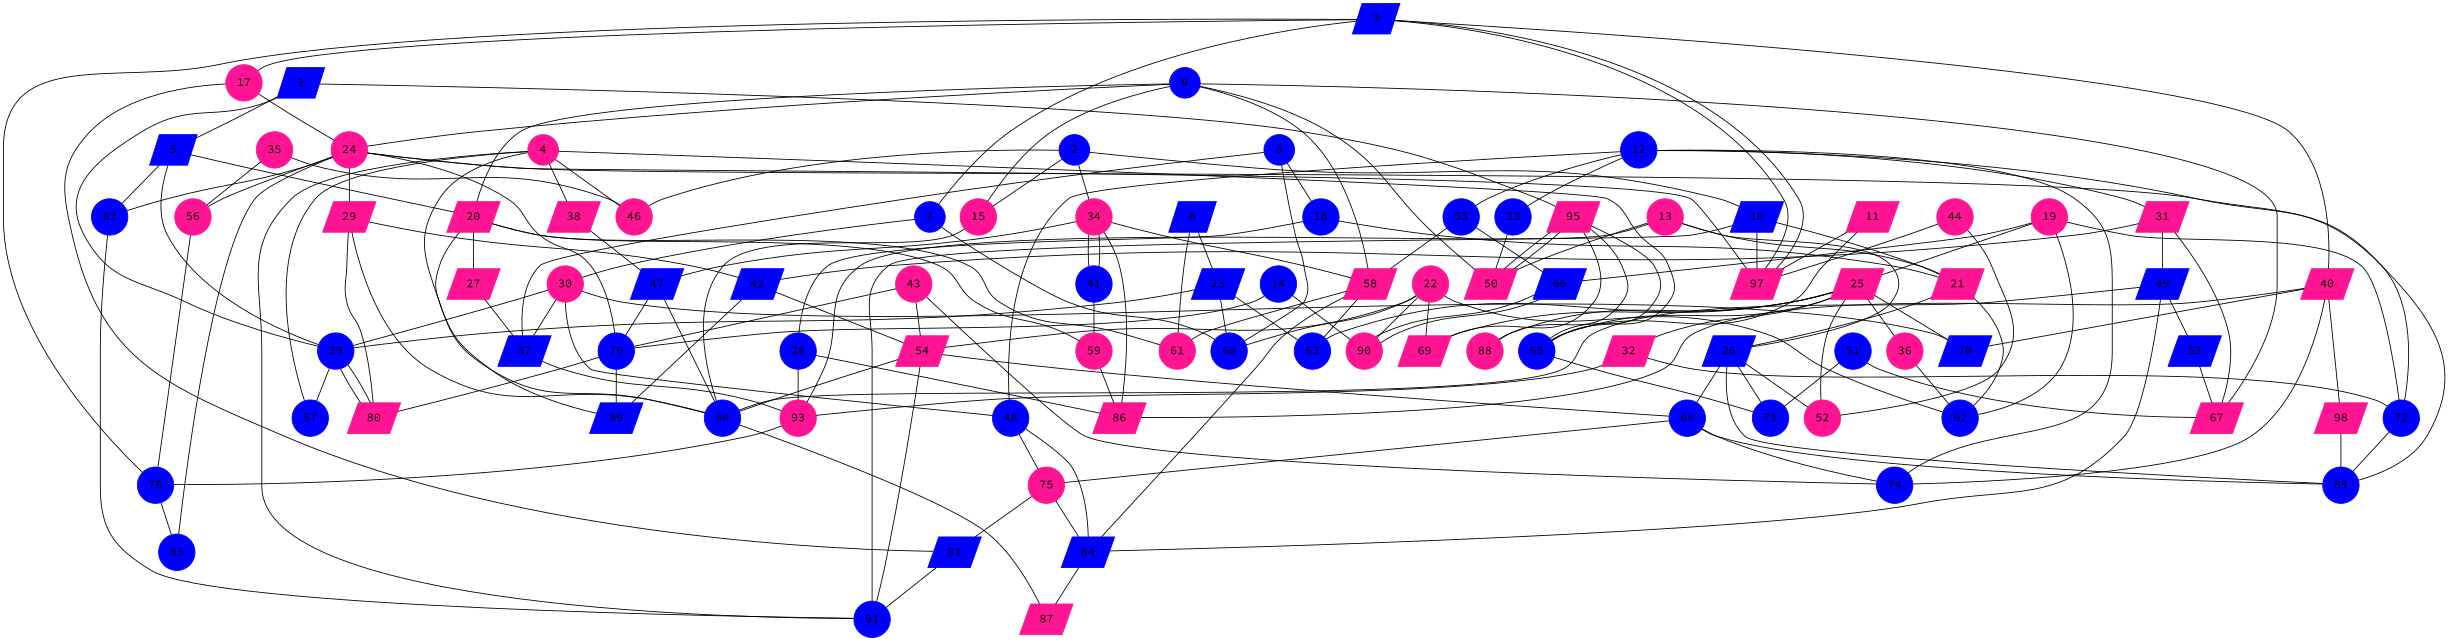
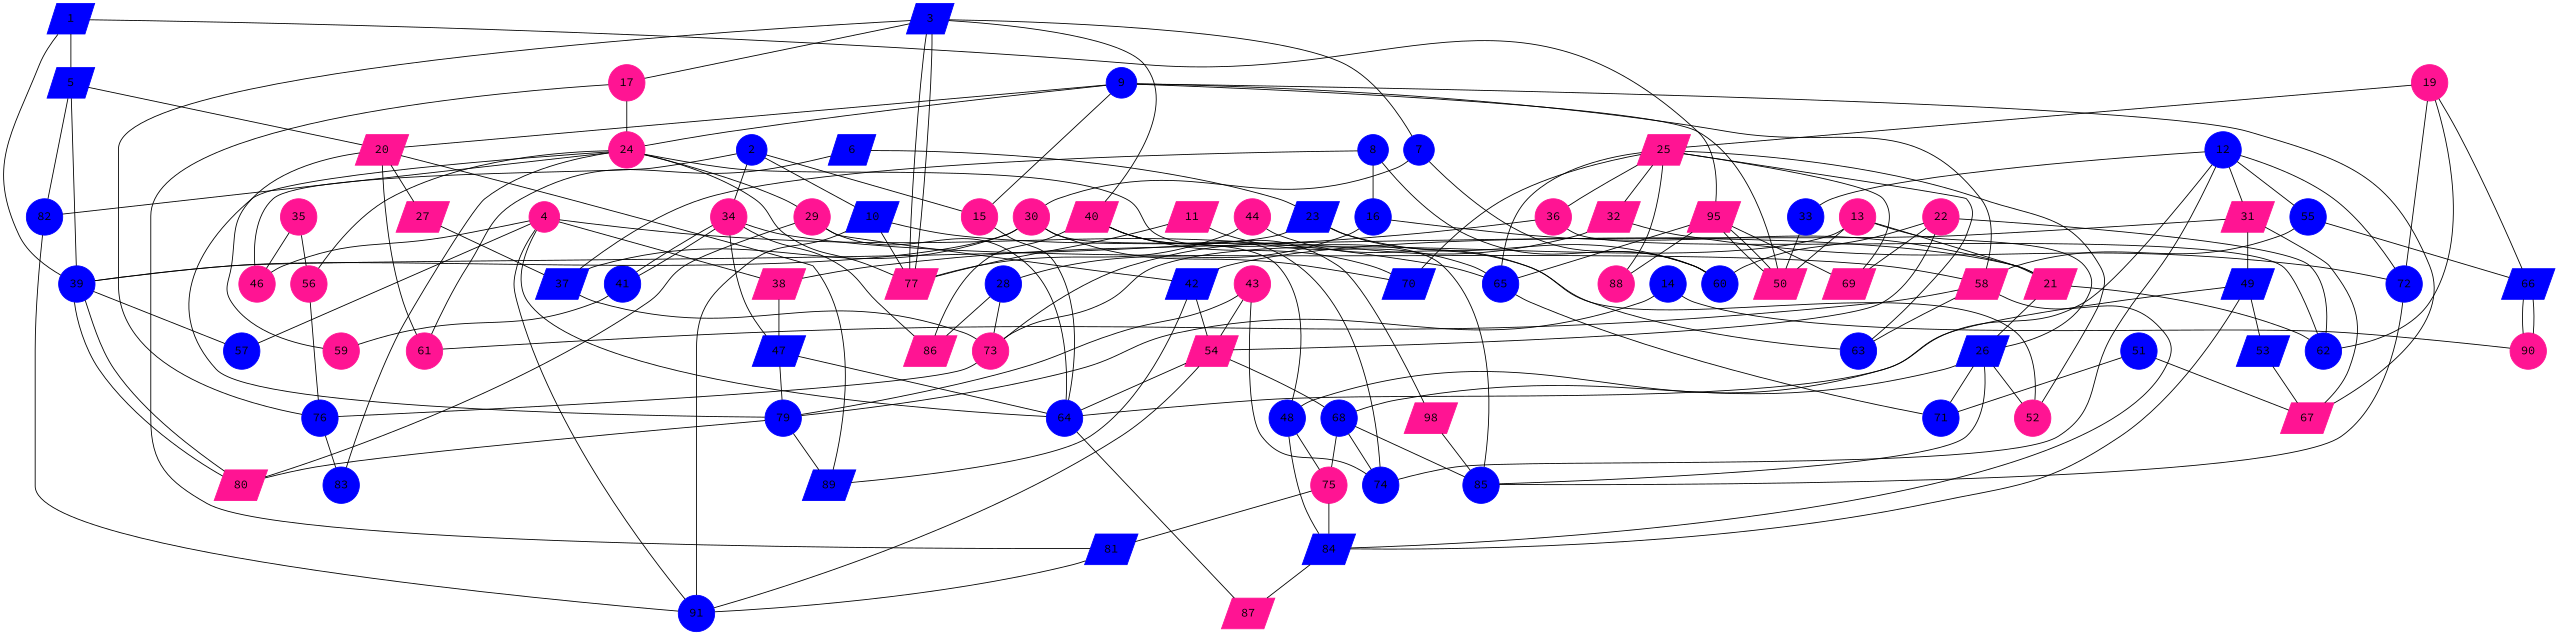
node "29": shape parallelogram -> circle
edge "36" -- "38": added
node "97": label "97" -> "77"
edge "22" -- "90": removed
edge "59" -- "86": removed
node "93": label "93" -> "73"
